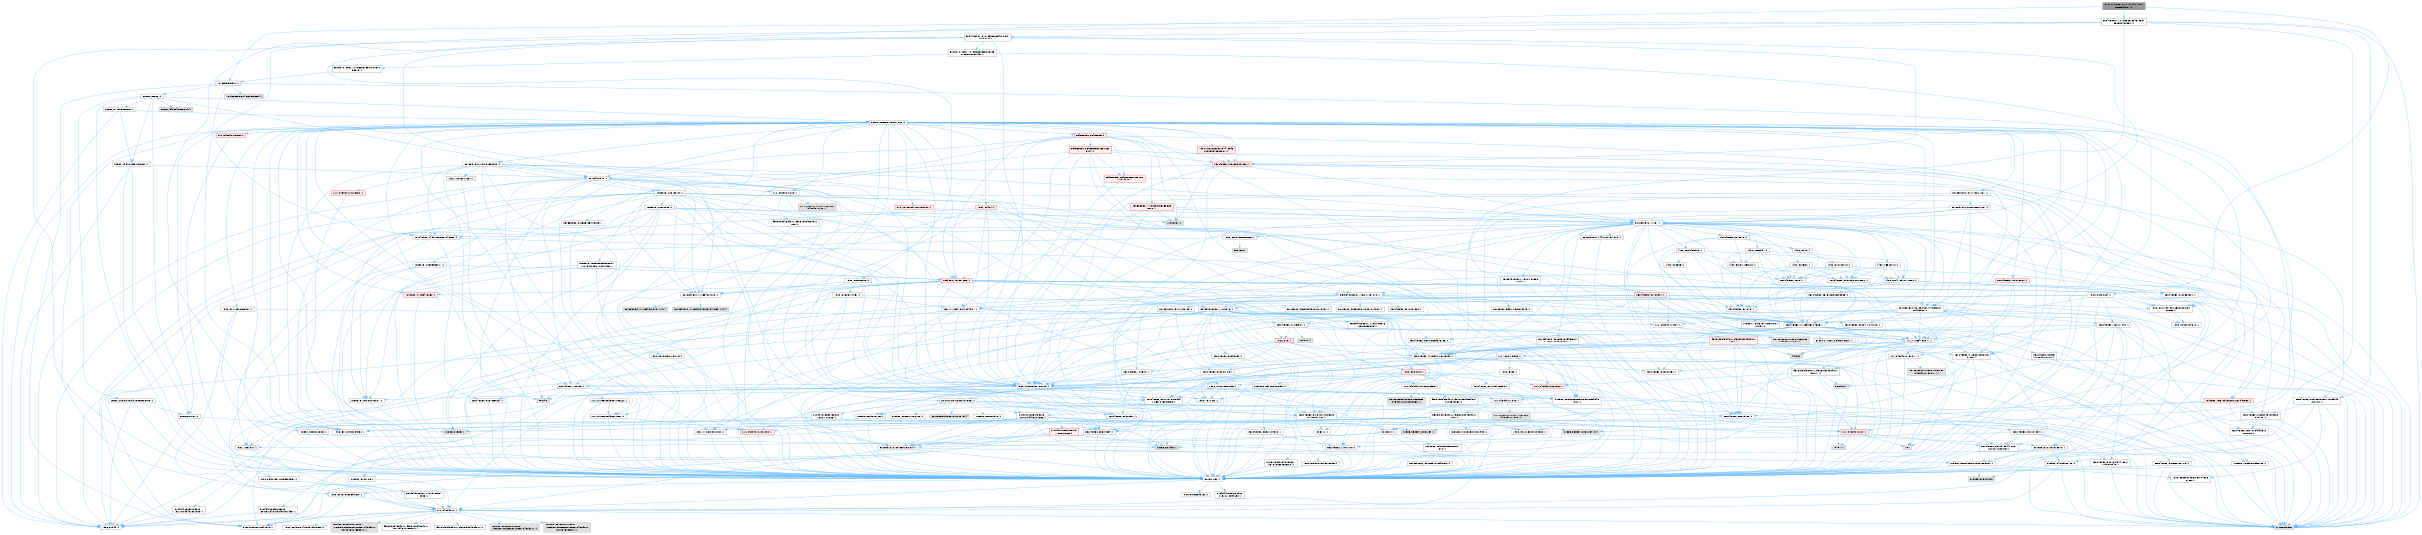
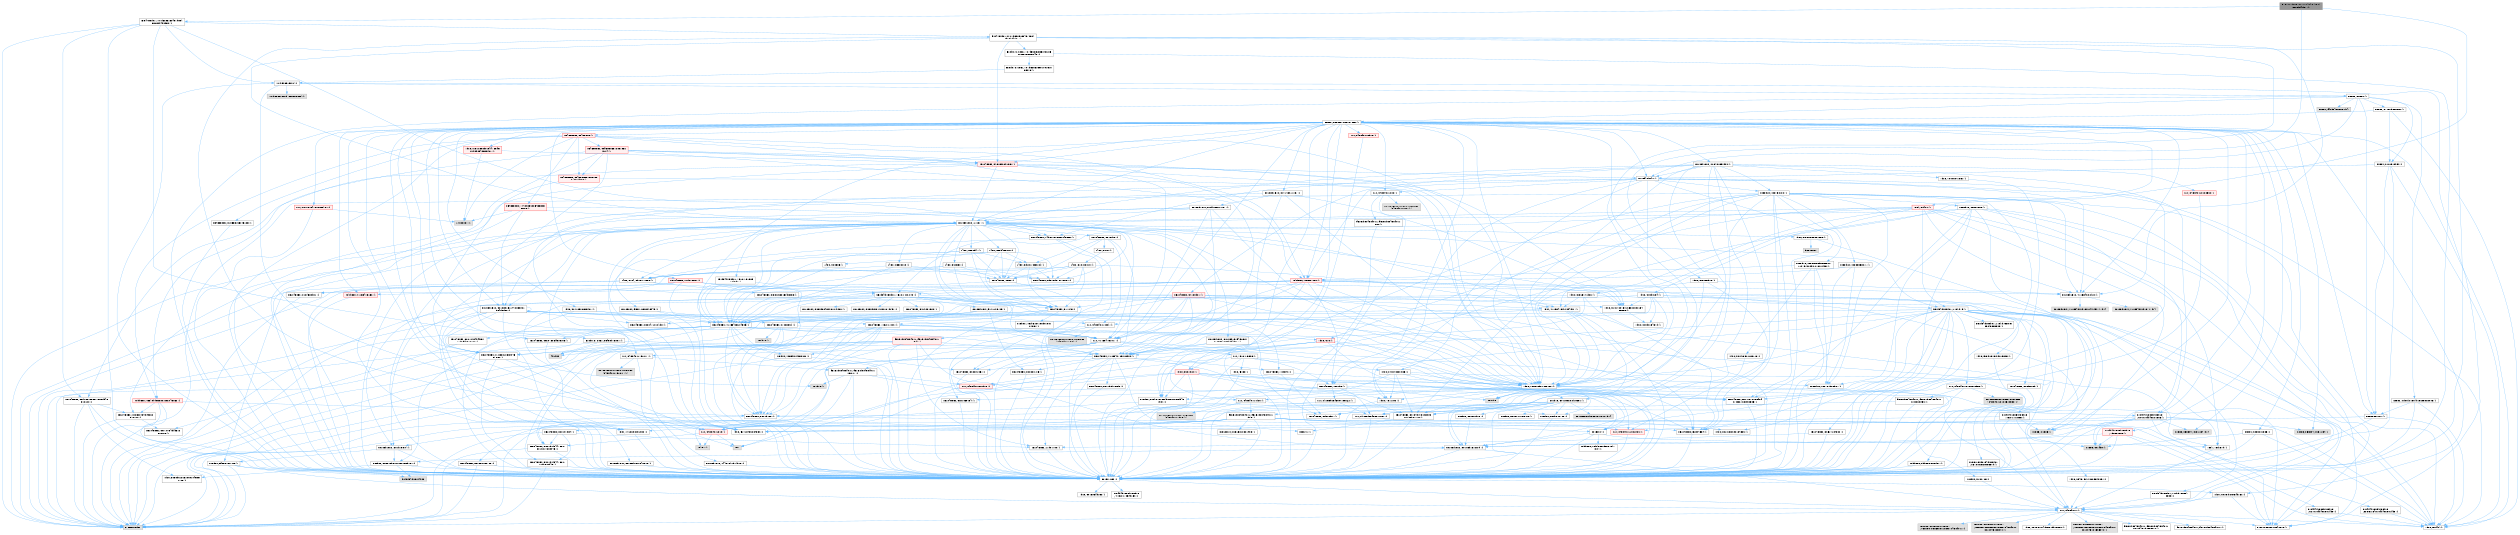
node "Stats/LightweightStats.h": label "Stats/LightweightStats.h" -> "Stats/Properties.h"
edge "Containers/Array.h" -> "Templates/UnrealTemplate.h": added
edge "Math/Color.h" -> "PreprocessorHelpers.h": added
node "Templates/State AndRefsFromTo.h": label "Templates/State AndRefsFromTo.h" -> "Templates/CopyQualifiers AndRefsFromTo.h"
edge "Templates/MemoryOps.h" -> "Templates/Requires.h": added
edge "Misc/OutputDevice.h" -> "Traits/IsCharEncodingCompatible With.h": removed
edge "Containers/ContainerAllocation Policies.h" -> "Containers/ContainerHelpers.h": added
edge "Templates/IsValidVariadic FunctionArg.h" -> "type_traits": removed
edge "HAL/PlatformString.h" -> "CoreTypes.h": added
